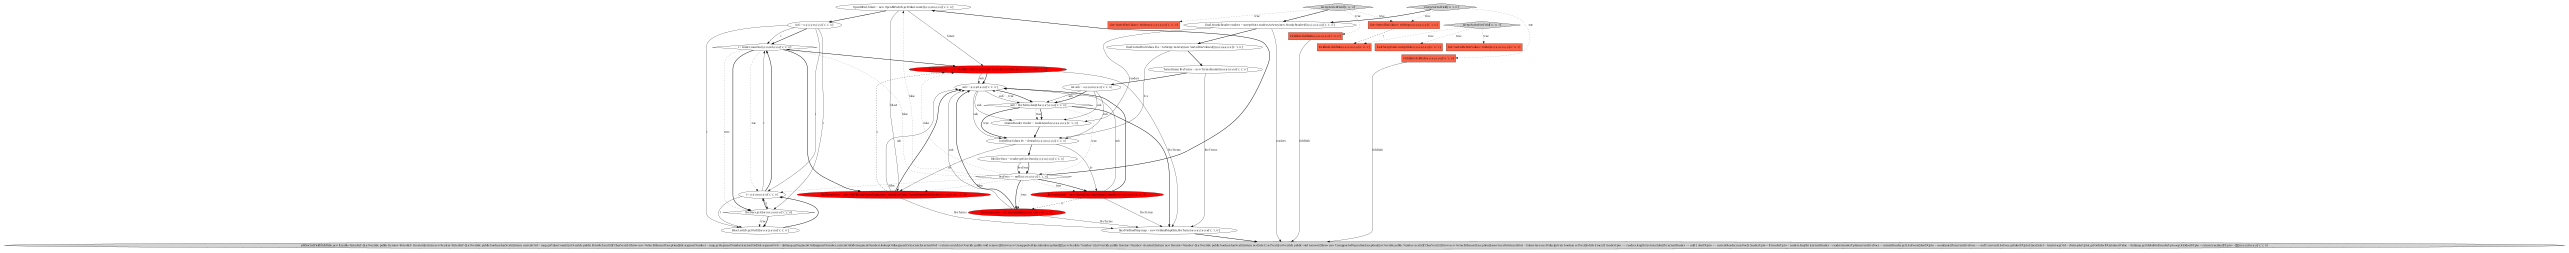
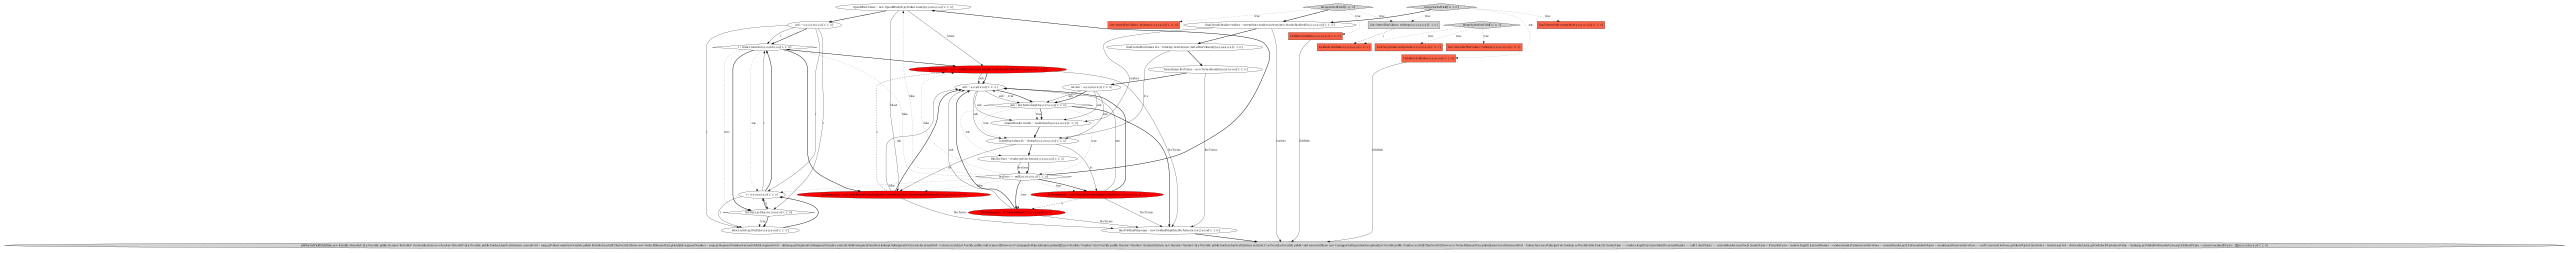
node "List<SortedDocValues> toMerge@@@2@@@['1', '1', '0']": fillcolor tomato -> lightgray
node "final MergeState mergeState@@@2@@@['0', '1', '0']": added
edge "sub < liveTerms.length@@@7@@@['1', '1', '0']" -> "SortedDocValues dv = dvs(sub(@@@10@@@['1', '1', '0']": style bold -> dotted
edge "sub < liveTerms.length@@@7@@@['1', '1', '0']" -> "Bits liveDocs = reader.getLiveDocs()@@@11@@@['1', '1', '0']": added, label "true"
